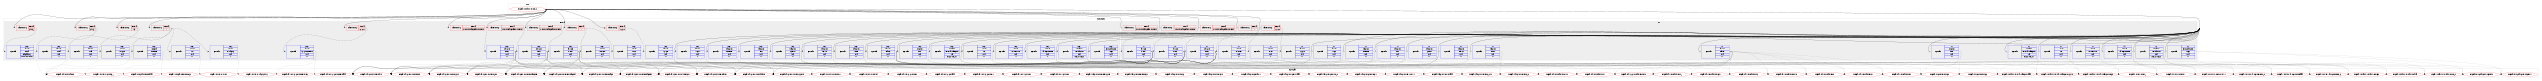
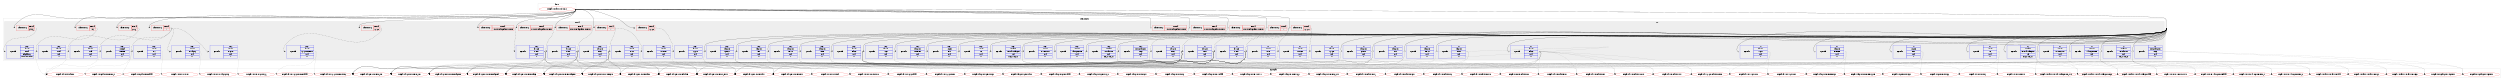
node "portage://dev-libs/wayland-1.22.0": removed
node "portage://media-libs/apps-9.0.0": label "portage://media-libs/apps-9.0.0" -> "portage://media-libs/harfbuzz-9.0.0"
node "portage://dev-libs/openssl-3.2.2": label "portage://dev-libs/openssl-3.2.2" -> "portage://proto-libs/openssl-3.2.2"
